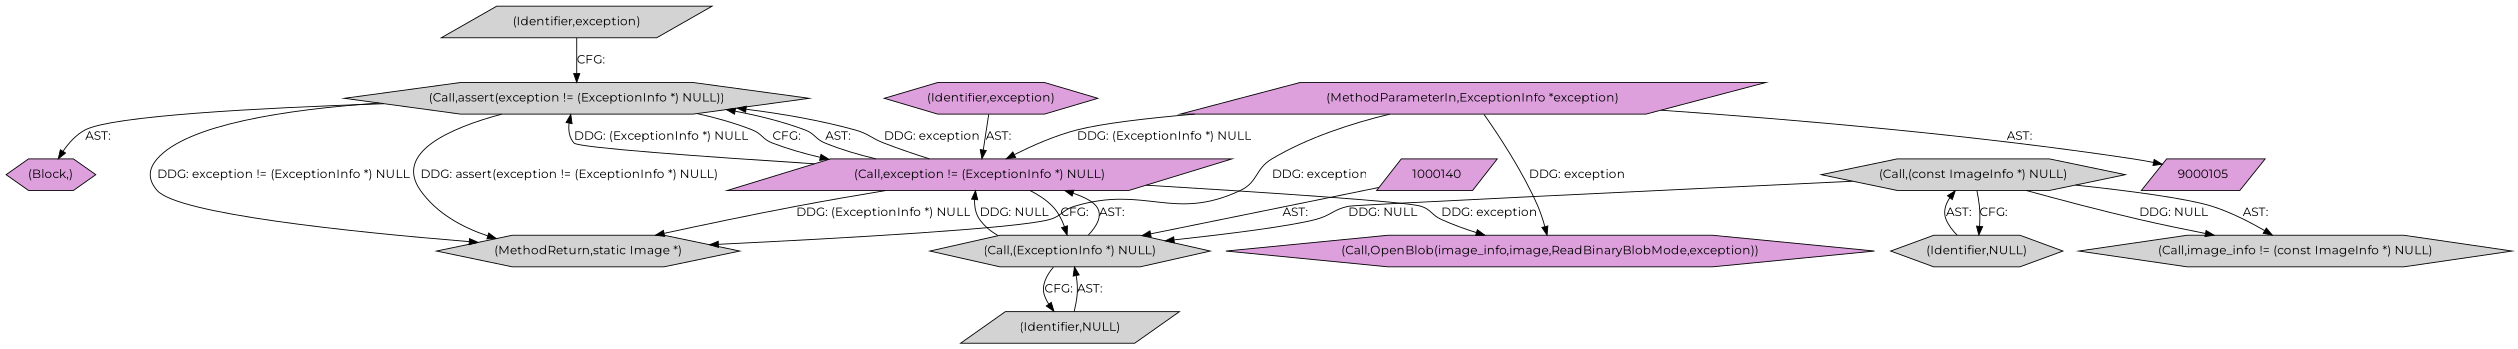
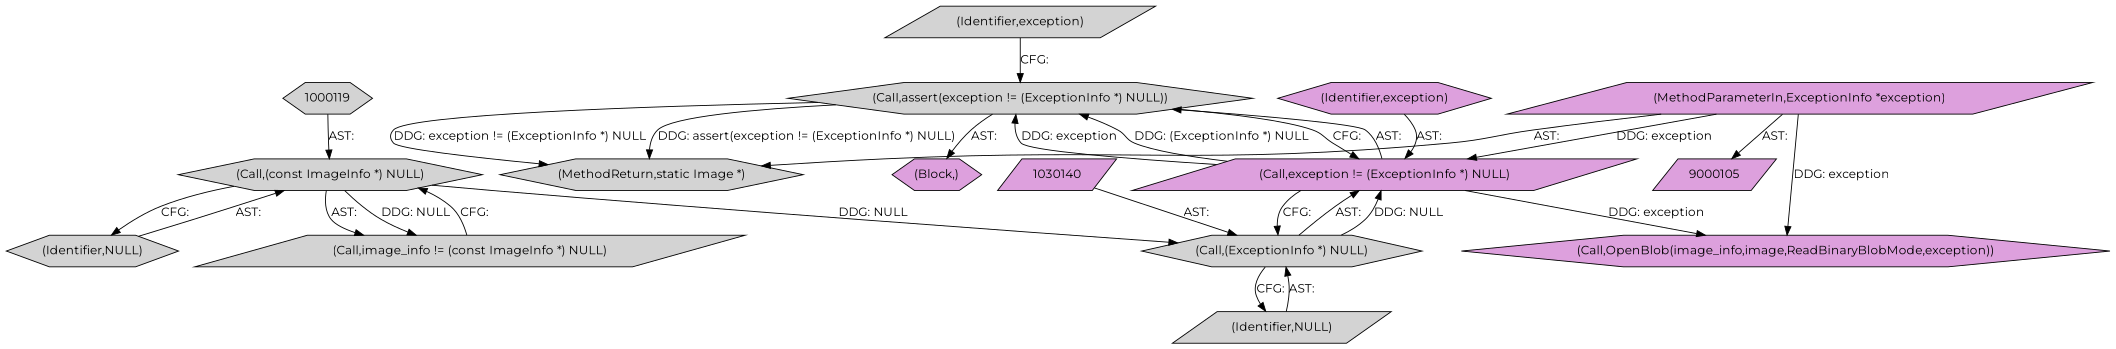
node "1000119": added
edge "(MethodParameterIn,ExceptionInfo *exception)" -> "(Call,exception != (ExceptionInfo *) NULL)": label "DDG: (ExceptionInfo *) NULL" -> "DDG: exception"
edge "(MethodParameterIn,ExceptionInfo *exception)" -> "(MethodReturn,static Image *)": label "DDG: exception" -> "AST: "
node "1000140": label "1000140" -> "1030140"
edge "(Call,image_info != (const ImageInfo *) NULL)" -> "(Call,(const ImageInfo *) NULL)": added, label "CFG:"
edge "(Call,exception != (ExceptionInfo *) NULL)" -> "(MethodReturn,static Image *)": removed, label "DDG: (ExceptionInfo *) NULL"
node "(Call,image_info != (const ImageInfo *) NULL)": shape hexagon -> parallelogram
